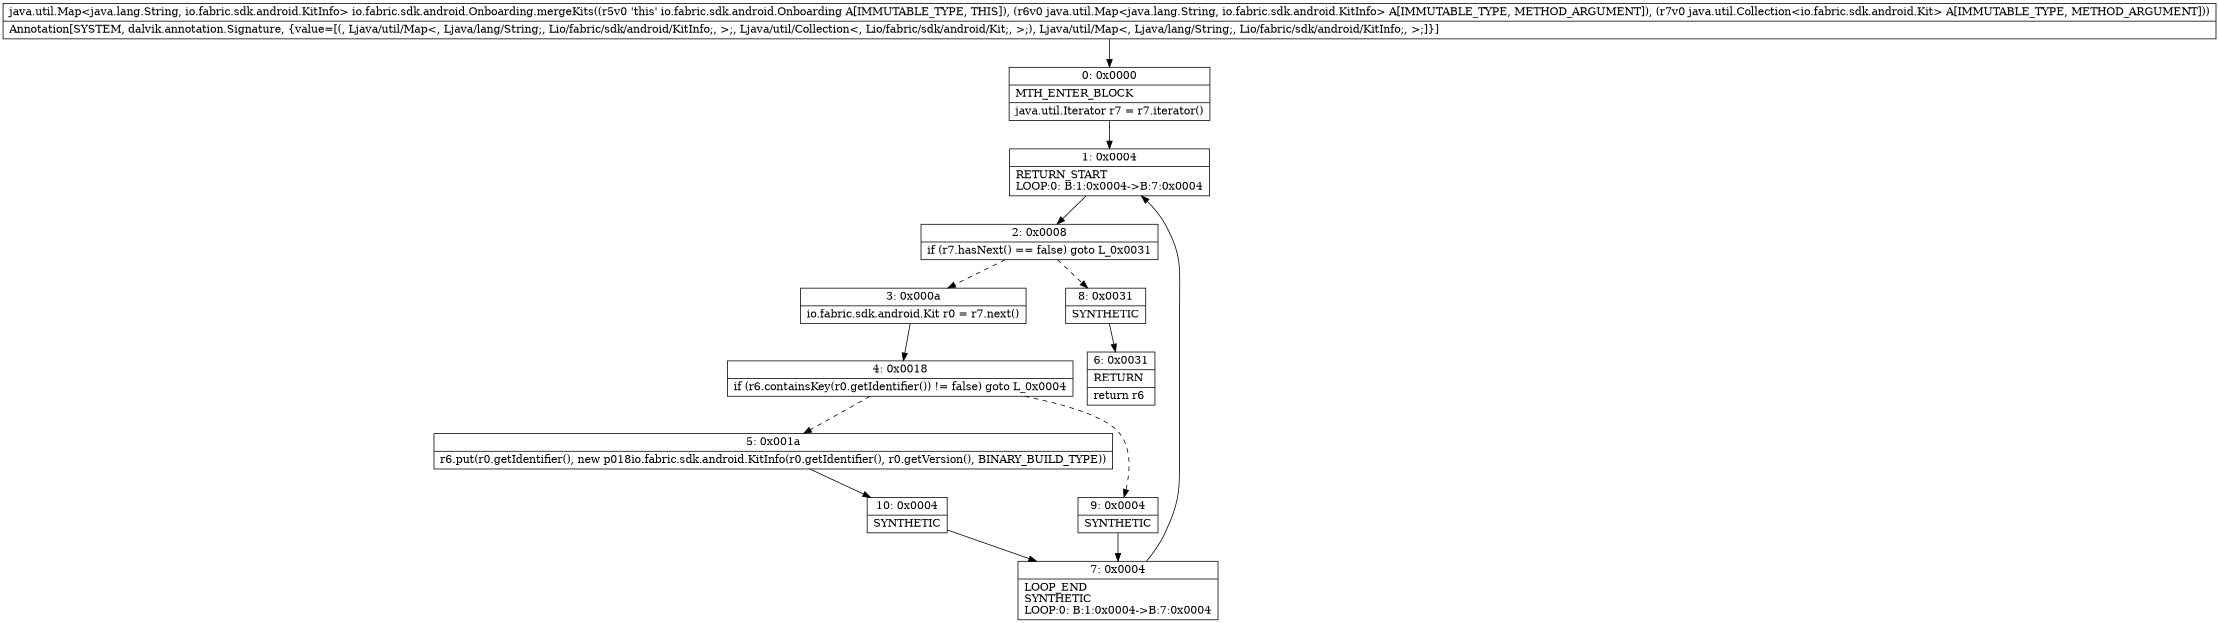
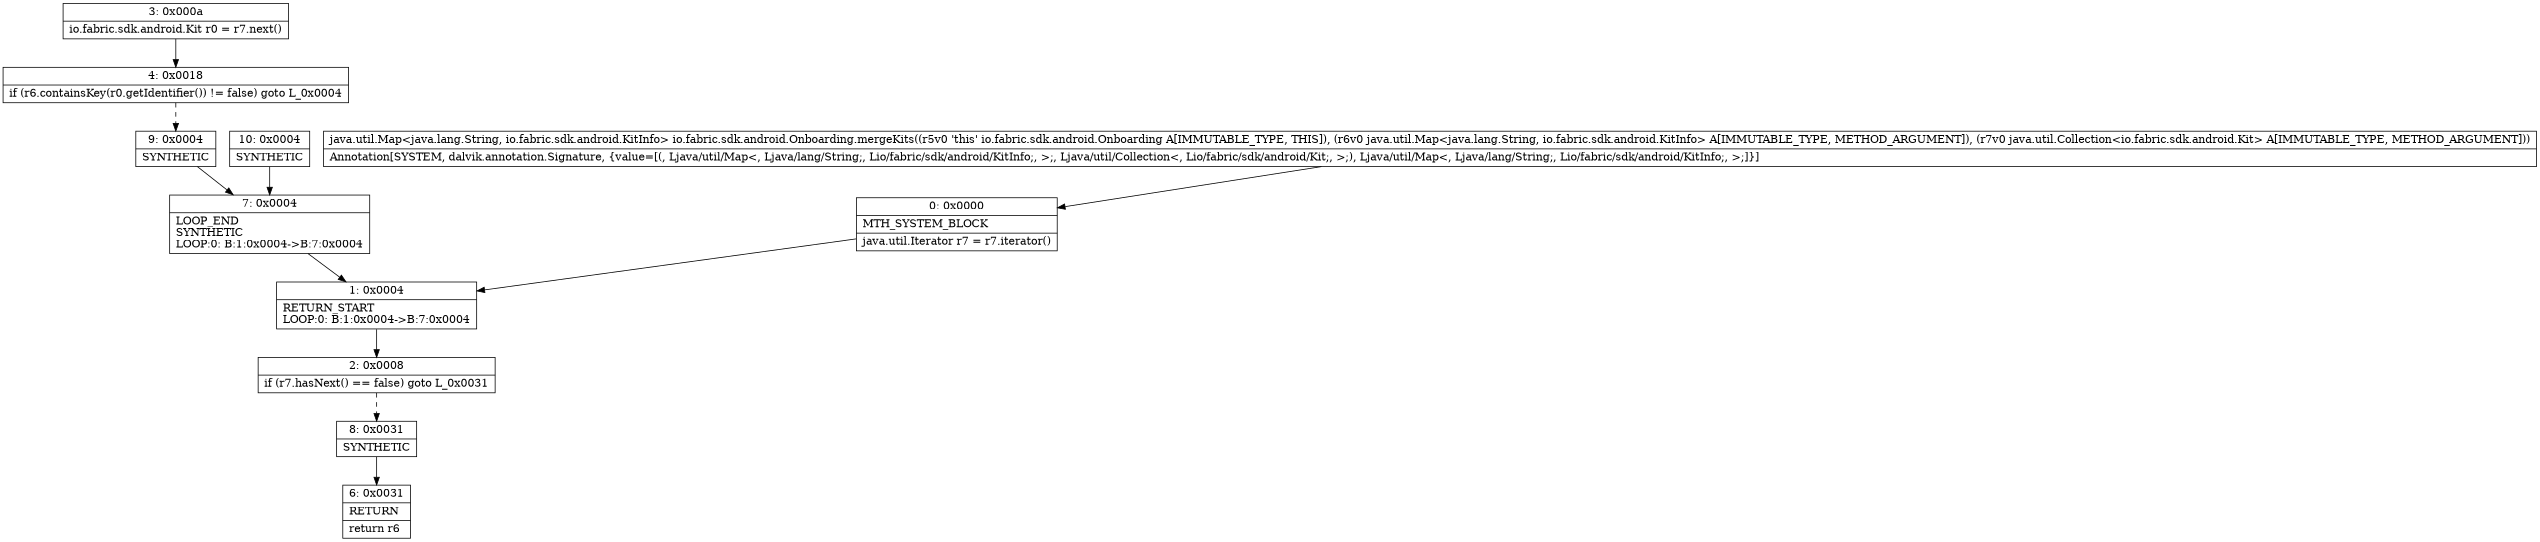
node "0: 0x0000": text "MTH_ENTER_BLOCK" -> "MTH_SYSTEM_BLOCK"
edge "2: 0x0008" -> "3: 0x000a": removed
node "5: 0x001a": removed
